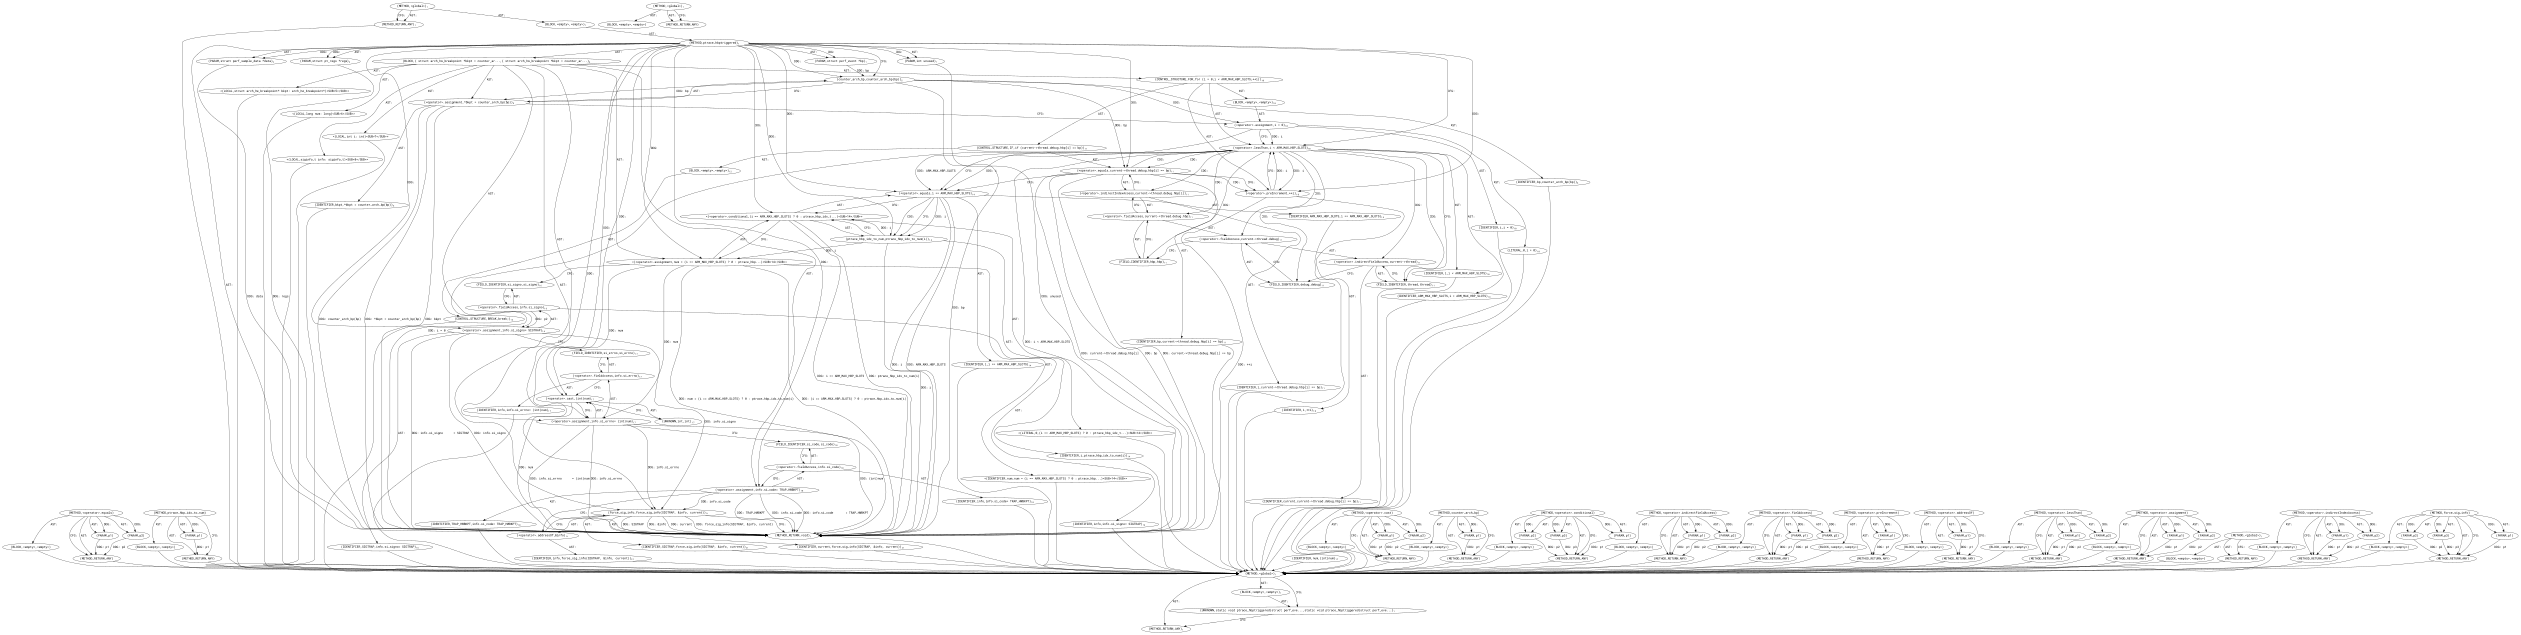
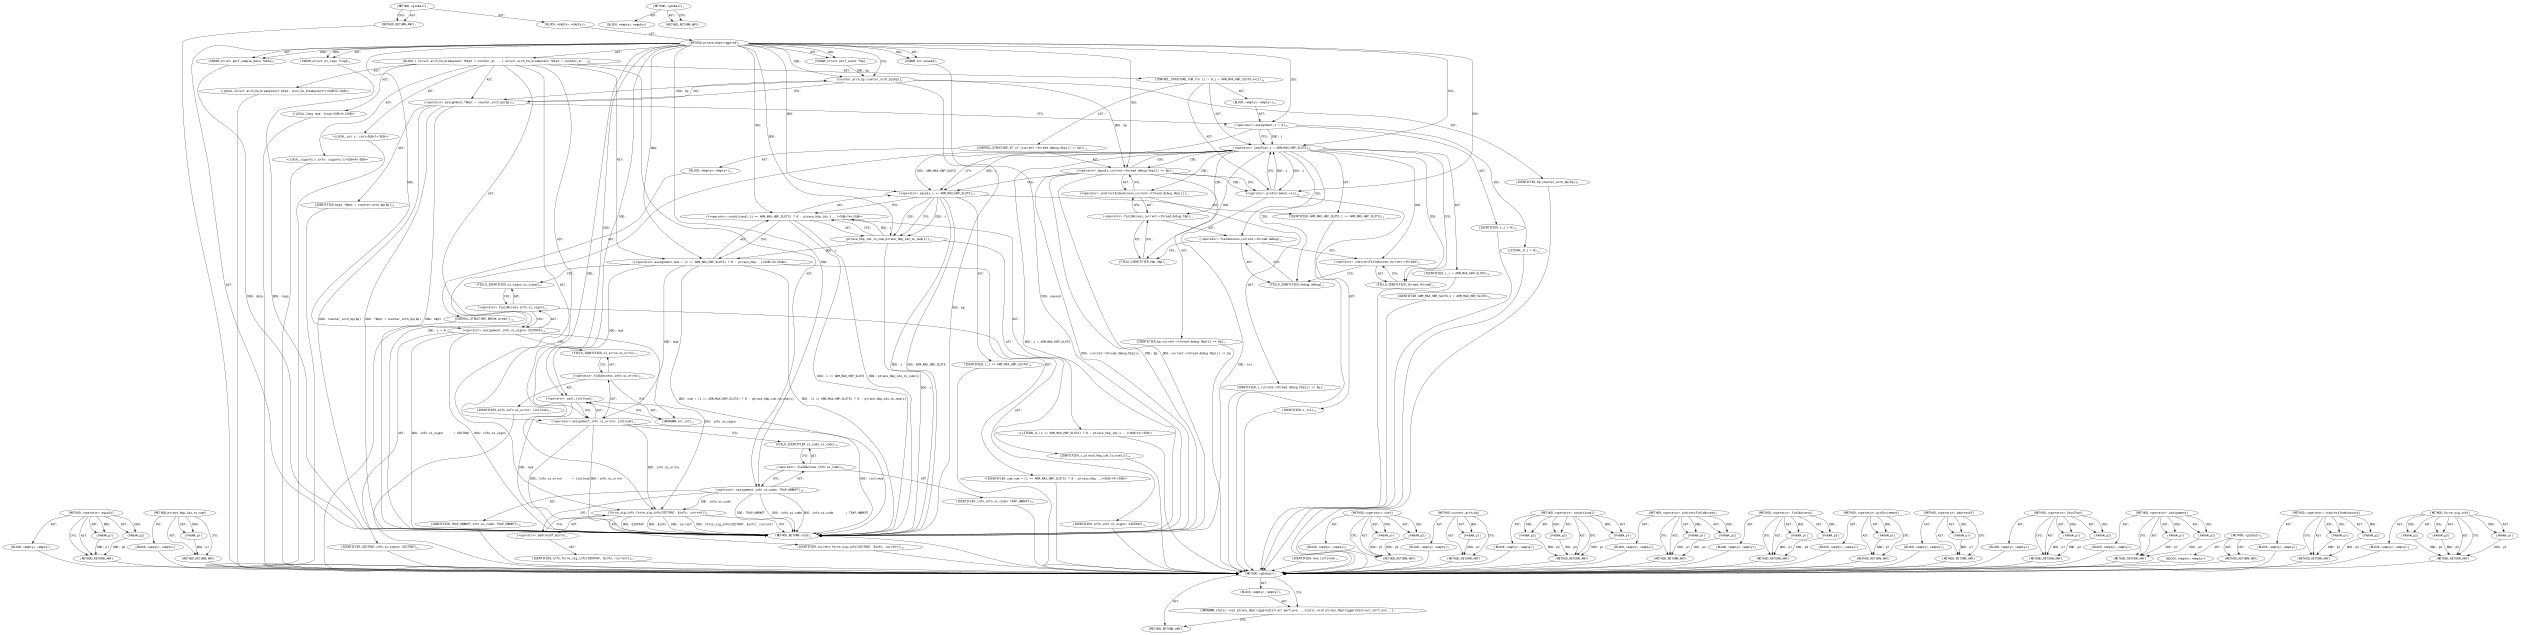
edge "(counter_arch_bp,counter_arch_bp(bp))" -> "(<operator>.assignment,i = 0)": now "(METHOD,ptrace_hbptriggered)" -> "(<operator>.assignment,i = 0)"
edge "(<operator>.lessThan,i < ARM_MAX_HBP_SLOTS)" -> "(IDENTIFIER,ARM_MAX_HBP_SLOTS,i < ARM_MAX_HBP_SLOTS)": now "(<operator>.lessThan,i < ARM_MAX_HBP_SLOTS)" -> "(IDENTIFIER,ARM_MAX_HBP_SLOTS,i == ARM_MAX_HBP_SLOTS)"
edge "(<operator>.fieldAccess,info.si_signo)" -> "(<operator>.assignment,info.si_signo= SIGTRAP)": label "DDG: p2" -> "CFG: "
edge "(<operator>.fieldAccess,info.si_errno)" -> "(<operator>.cast,(int)num)": now "(<operator>.fieldAccess,info.si_errno)" -> "(UNKNOWN,int,int)"
node "(IDENTIFIER,current,current->thread.debug.hbp[i] == bp)": removed
node "(IDENTIFIER,SIGTRAP,force_sig_info(SIGTRAP, &info, current))": removed
